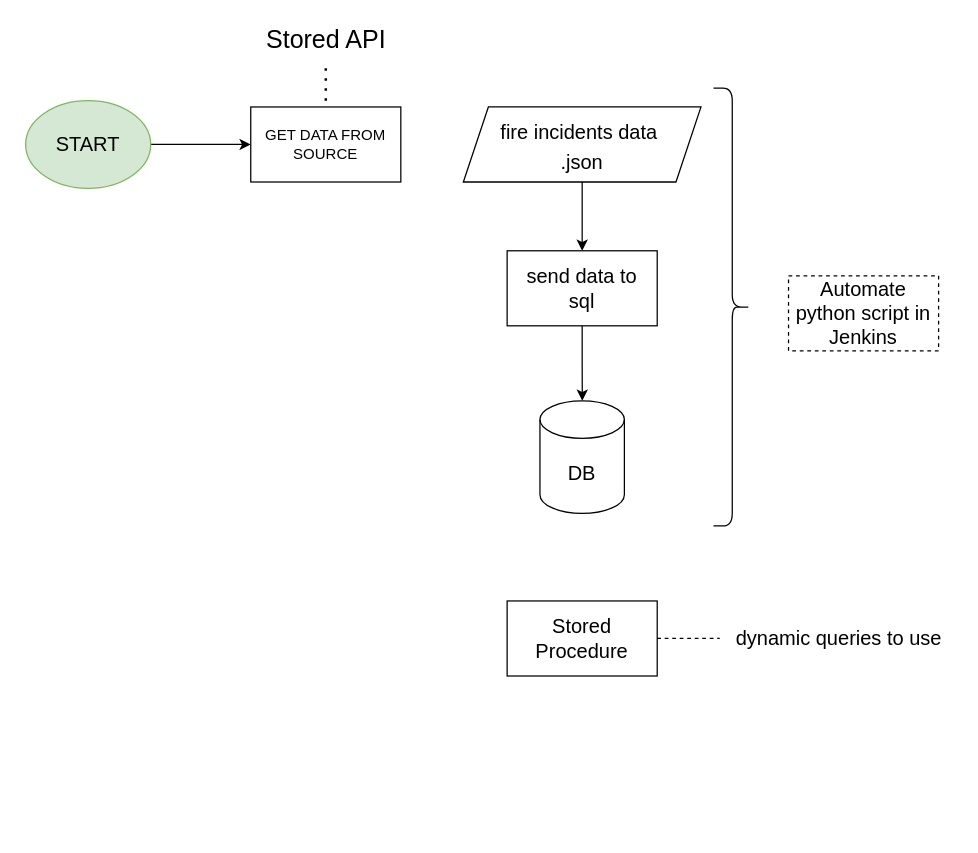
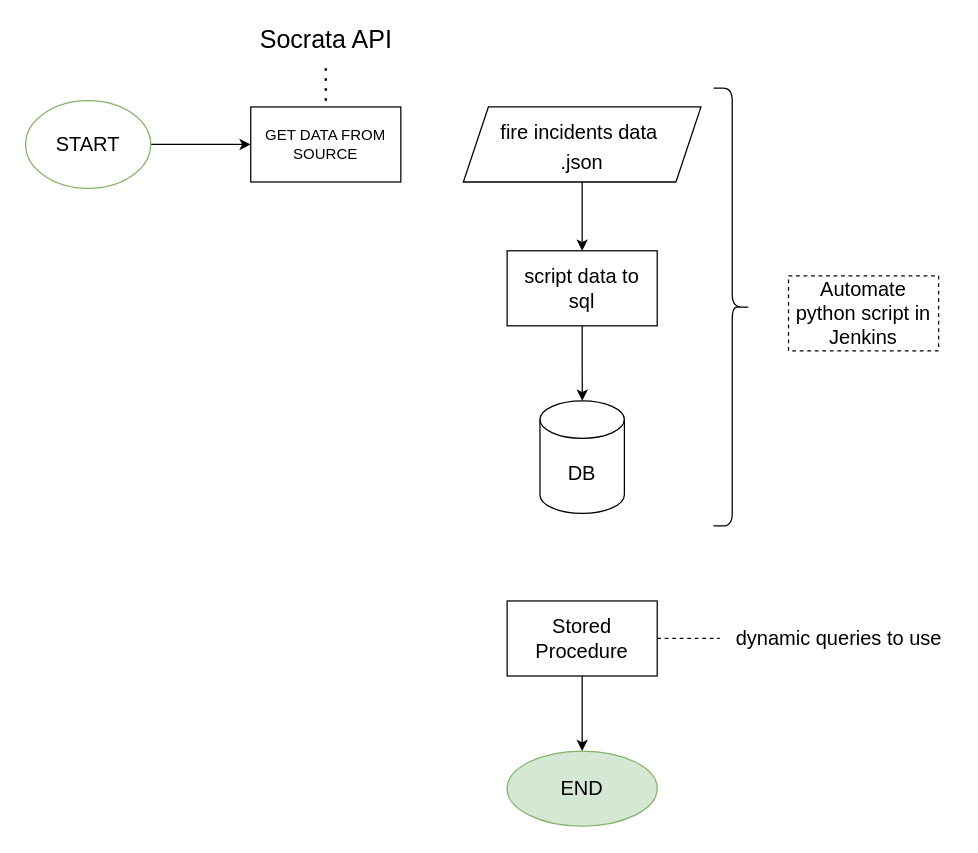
node "Stored API": label "Stored API" -> "Socrata API"
node "START": fillcolor #d5e8d4 -> #ffffff
node "send data to sql": label "send data to sql" -> "script data to sql"
edge "Stored Procedure" -> "END": added
node "END": added
